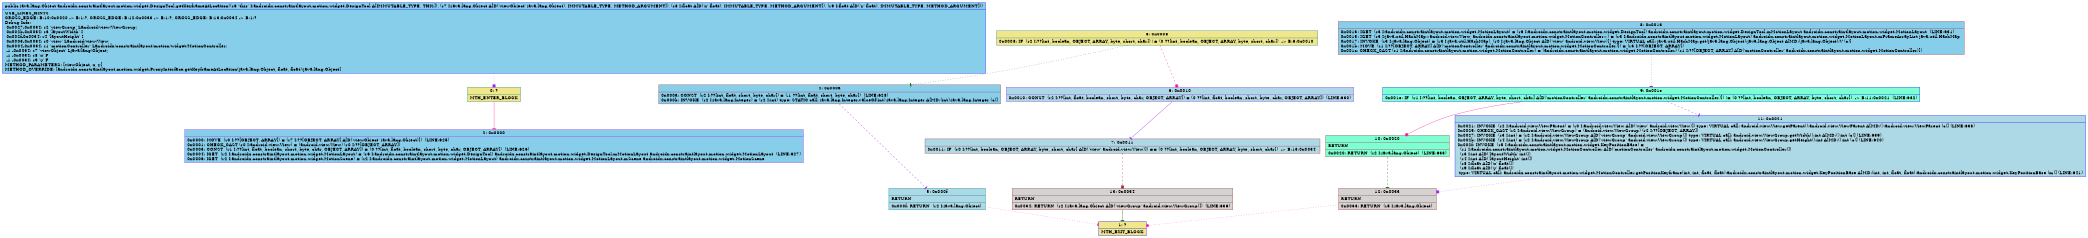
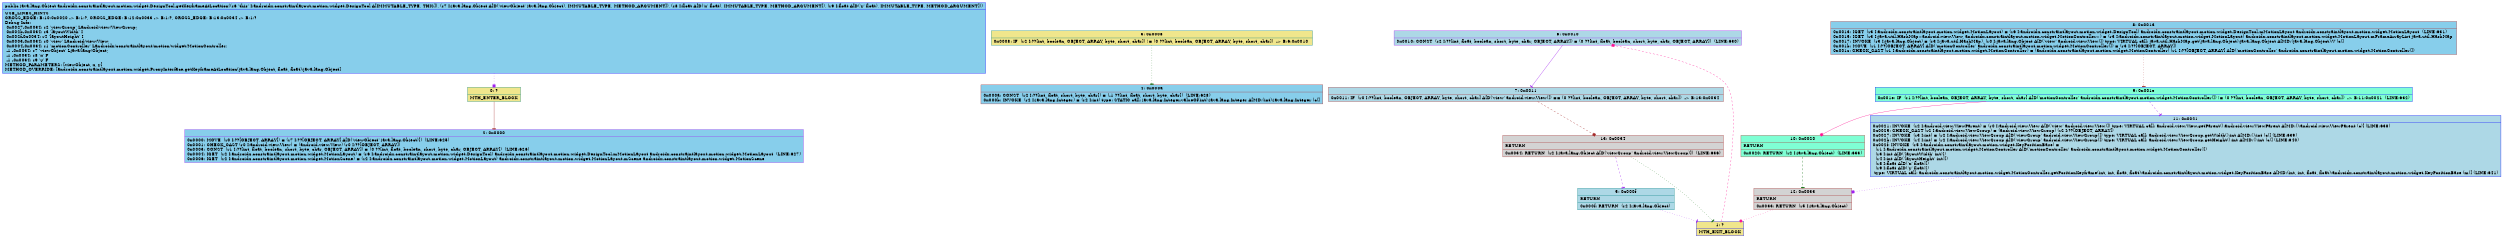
edge "3: 0x0008" -> "6: 0x0010": now "1: ?" -> "6: 0x0010"
edge "0: ?" -> "2: 0x0000": color deeppink -> brown
edge "4: 0x000a" -> "5: 0x000f": now "13: 0x0034" -> "5: 0x000f"
edge "13: 0x0034" -> "1: ?": style solid -> dotted
edge "5: 0x000f" -> "1: ?": color deeppink -> purple
